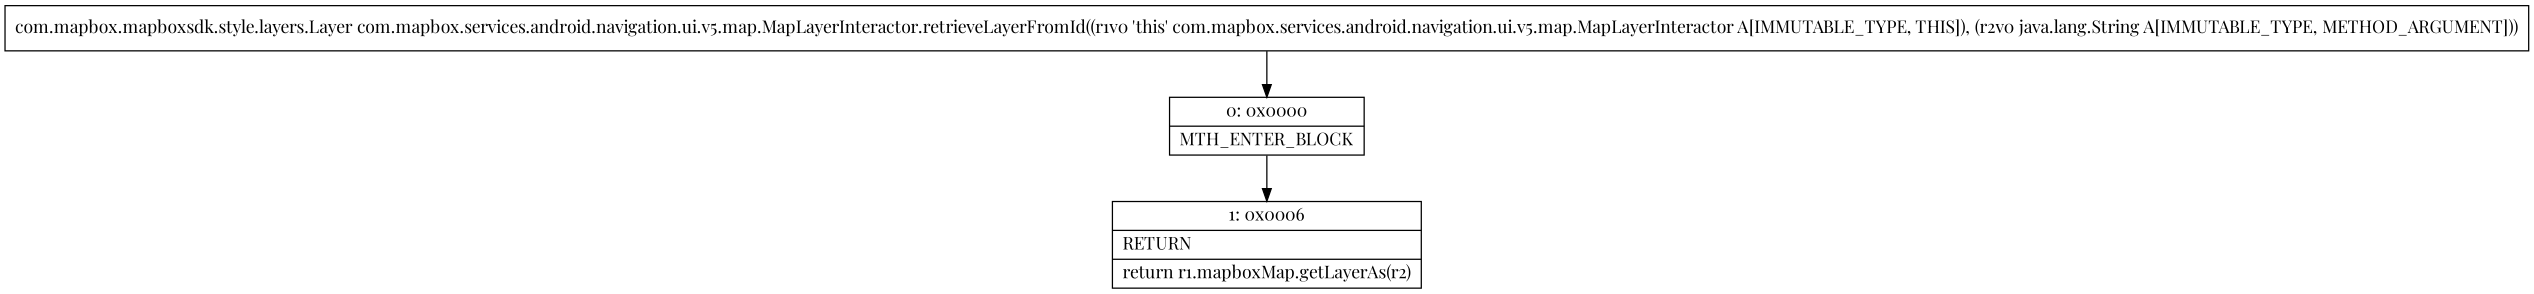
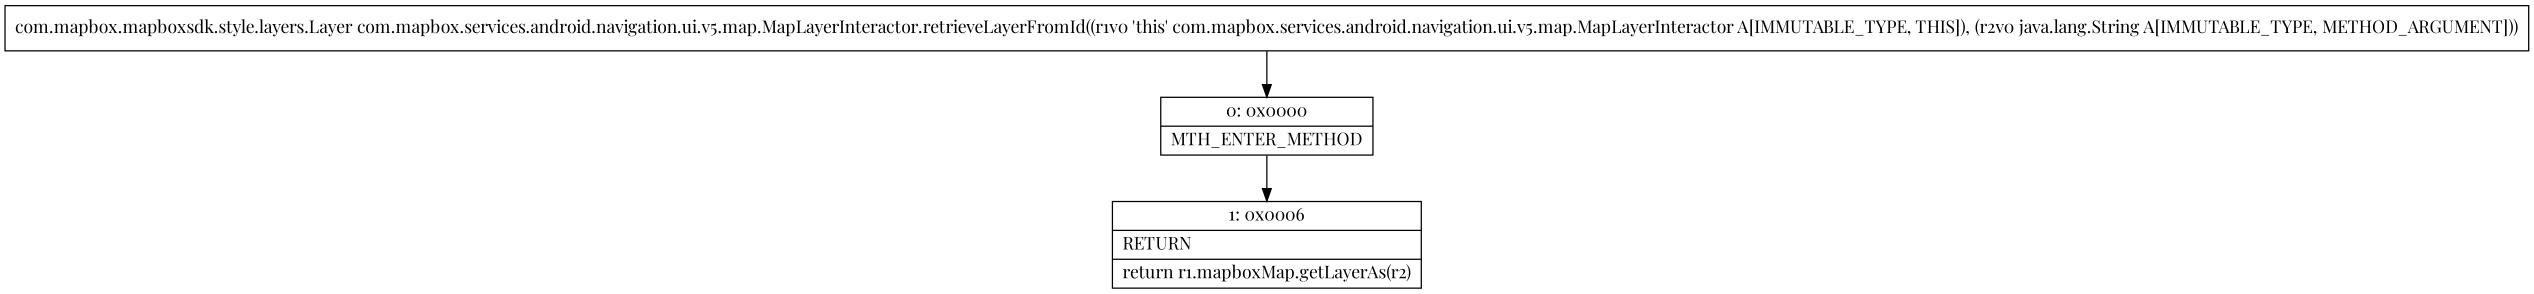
node "0: 0x0000": text "MTH_ENTER_BLOCK" -> "MTH_ENTER_METHOD"
